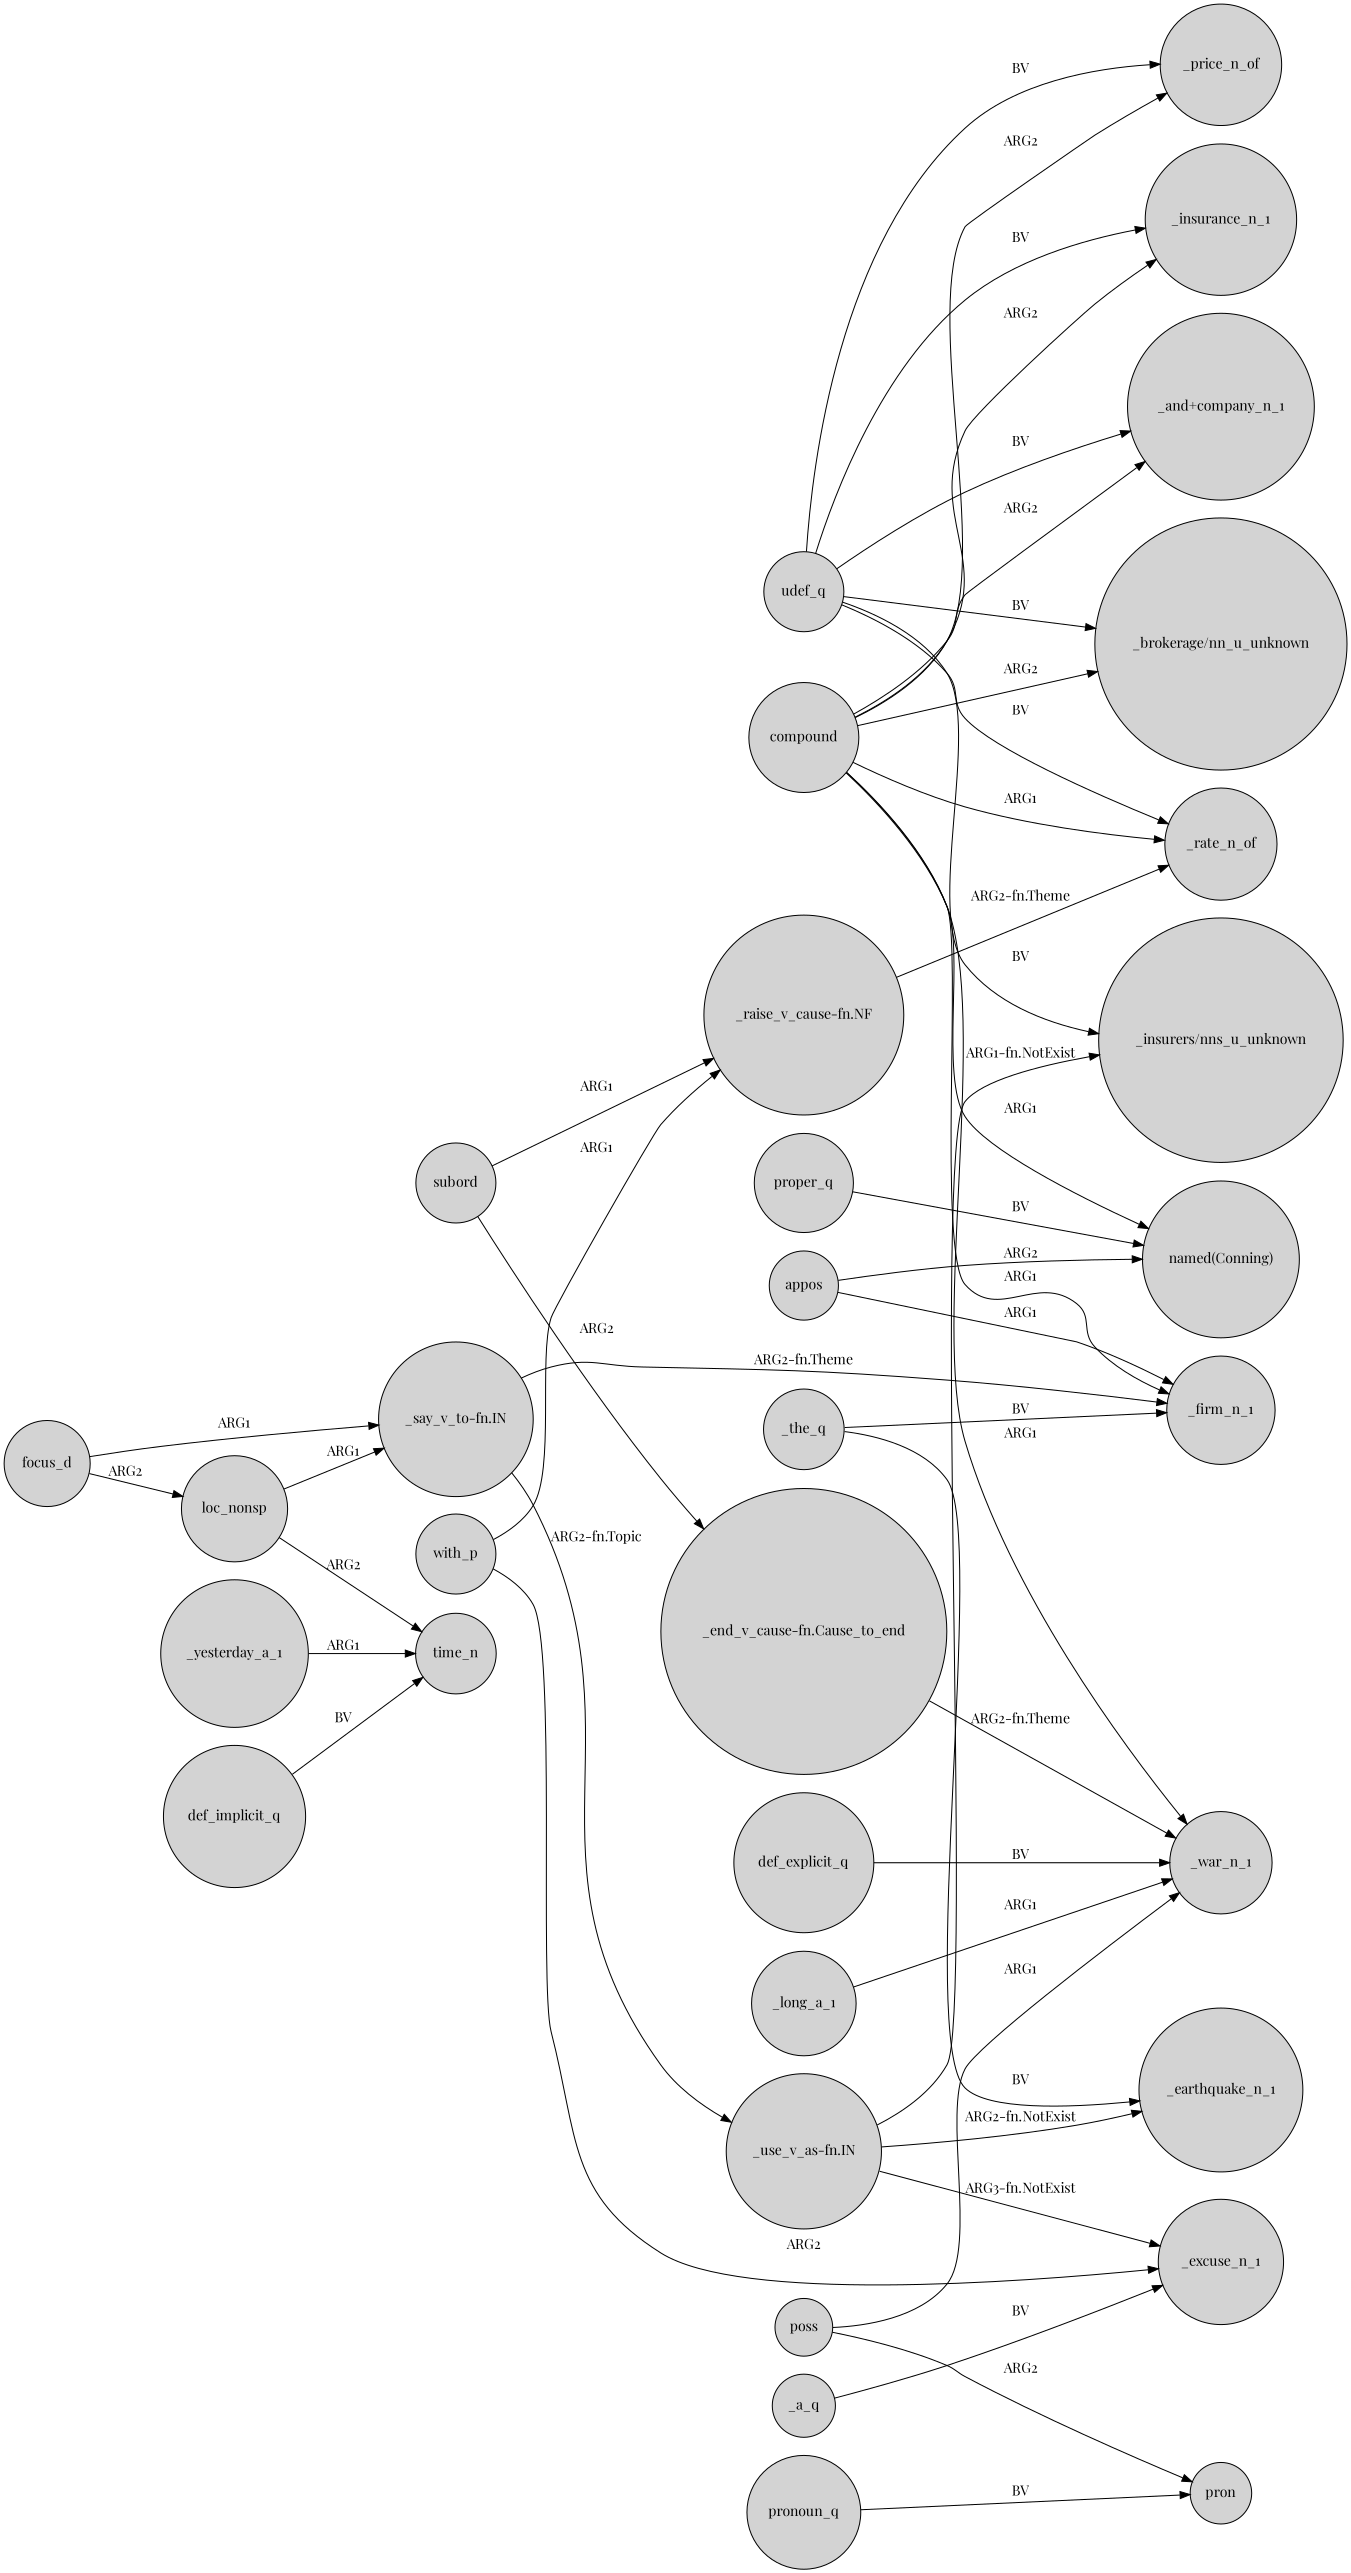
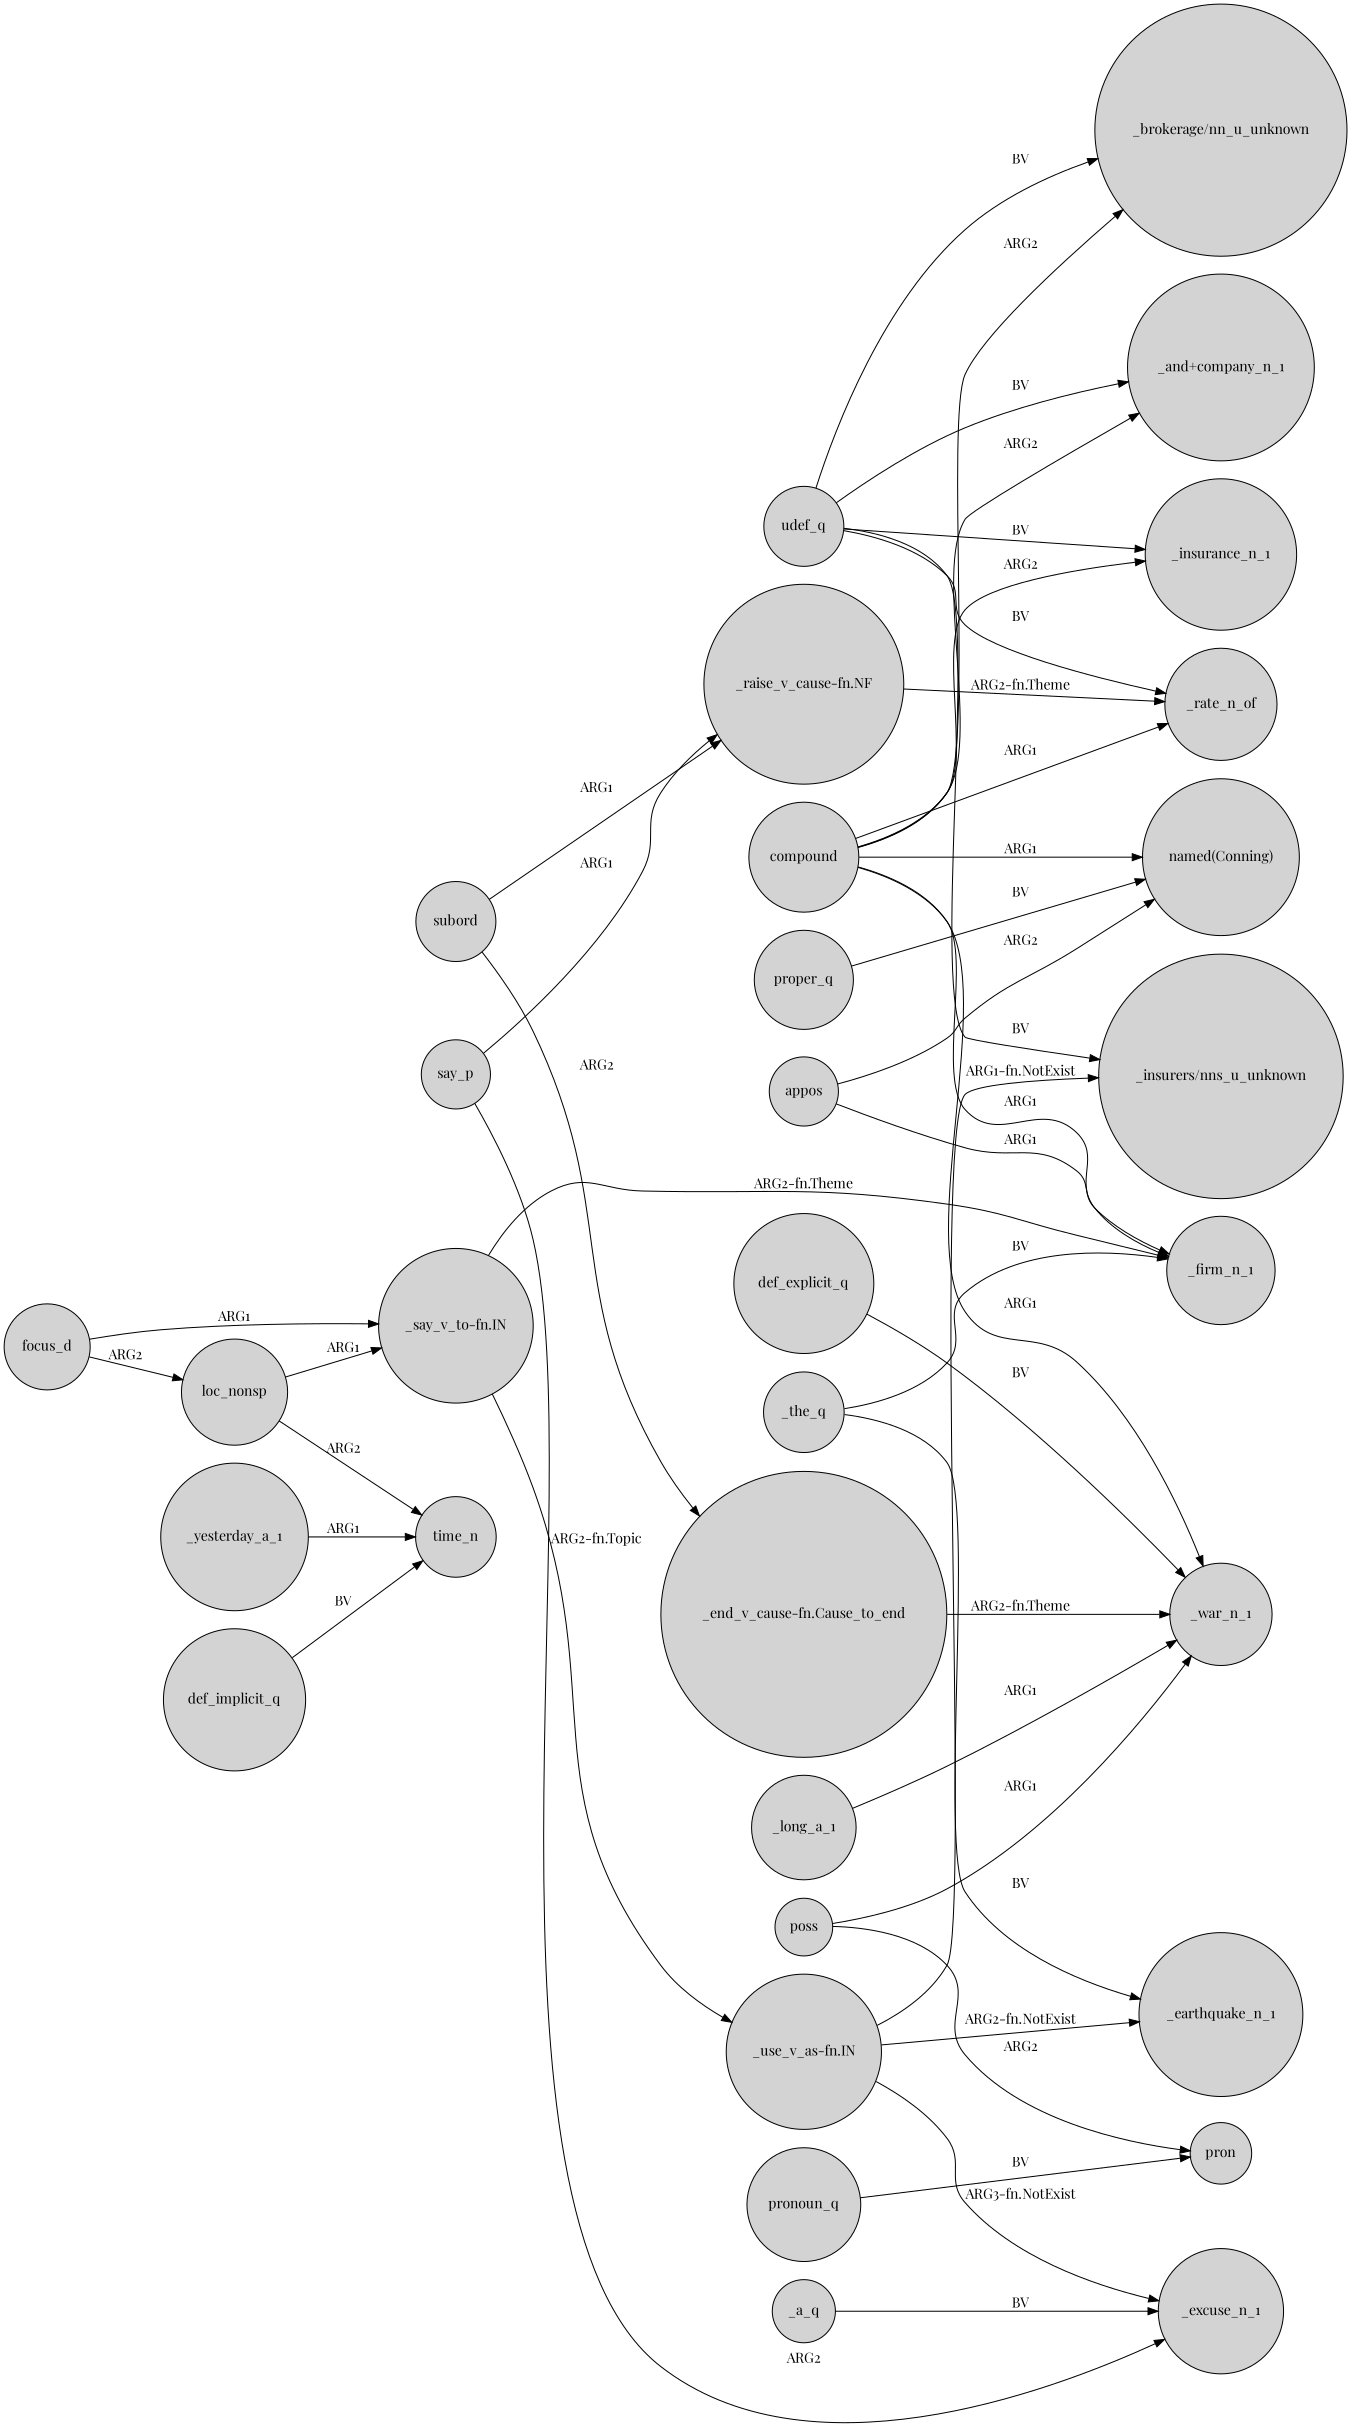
node "_price_n_of": removed
node "with_p": label "with_p" -> "say_p"
